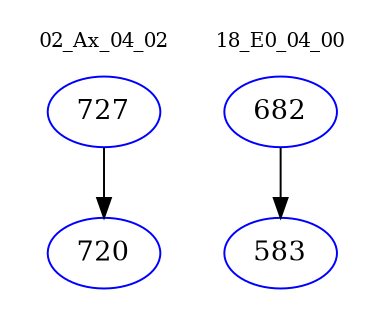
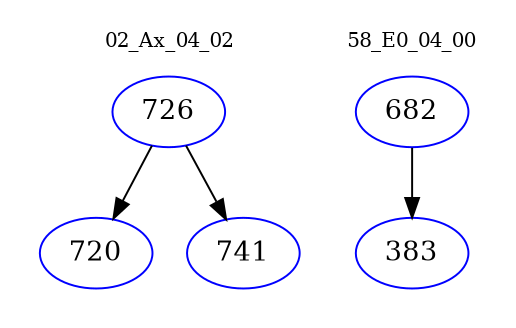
cluster "18_E0_04_00": label "18_E0_04_00" -> "58_E0_04_00"
node "727": label "727" -> "726"
node "741": added
node "583": label "583" -> "383"
